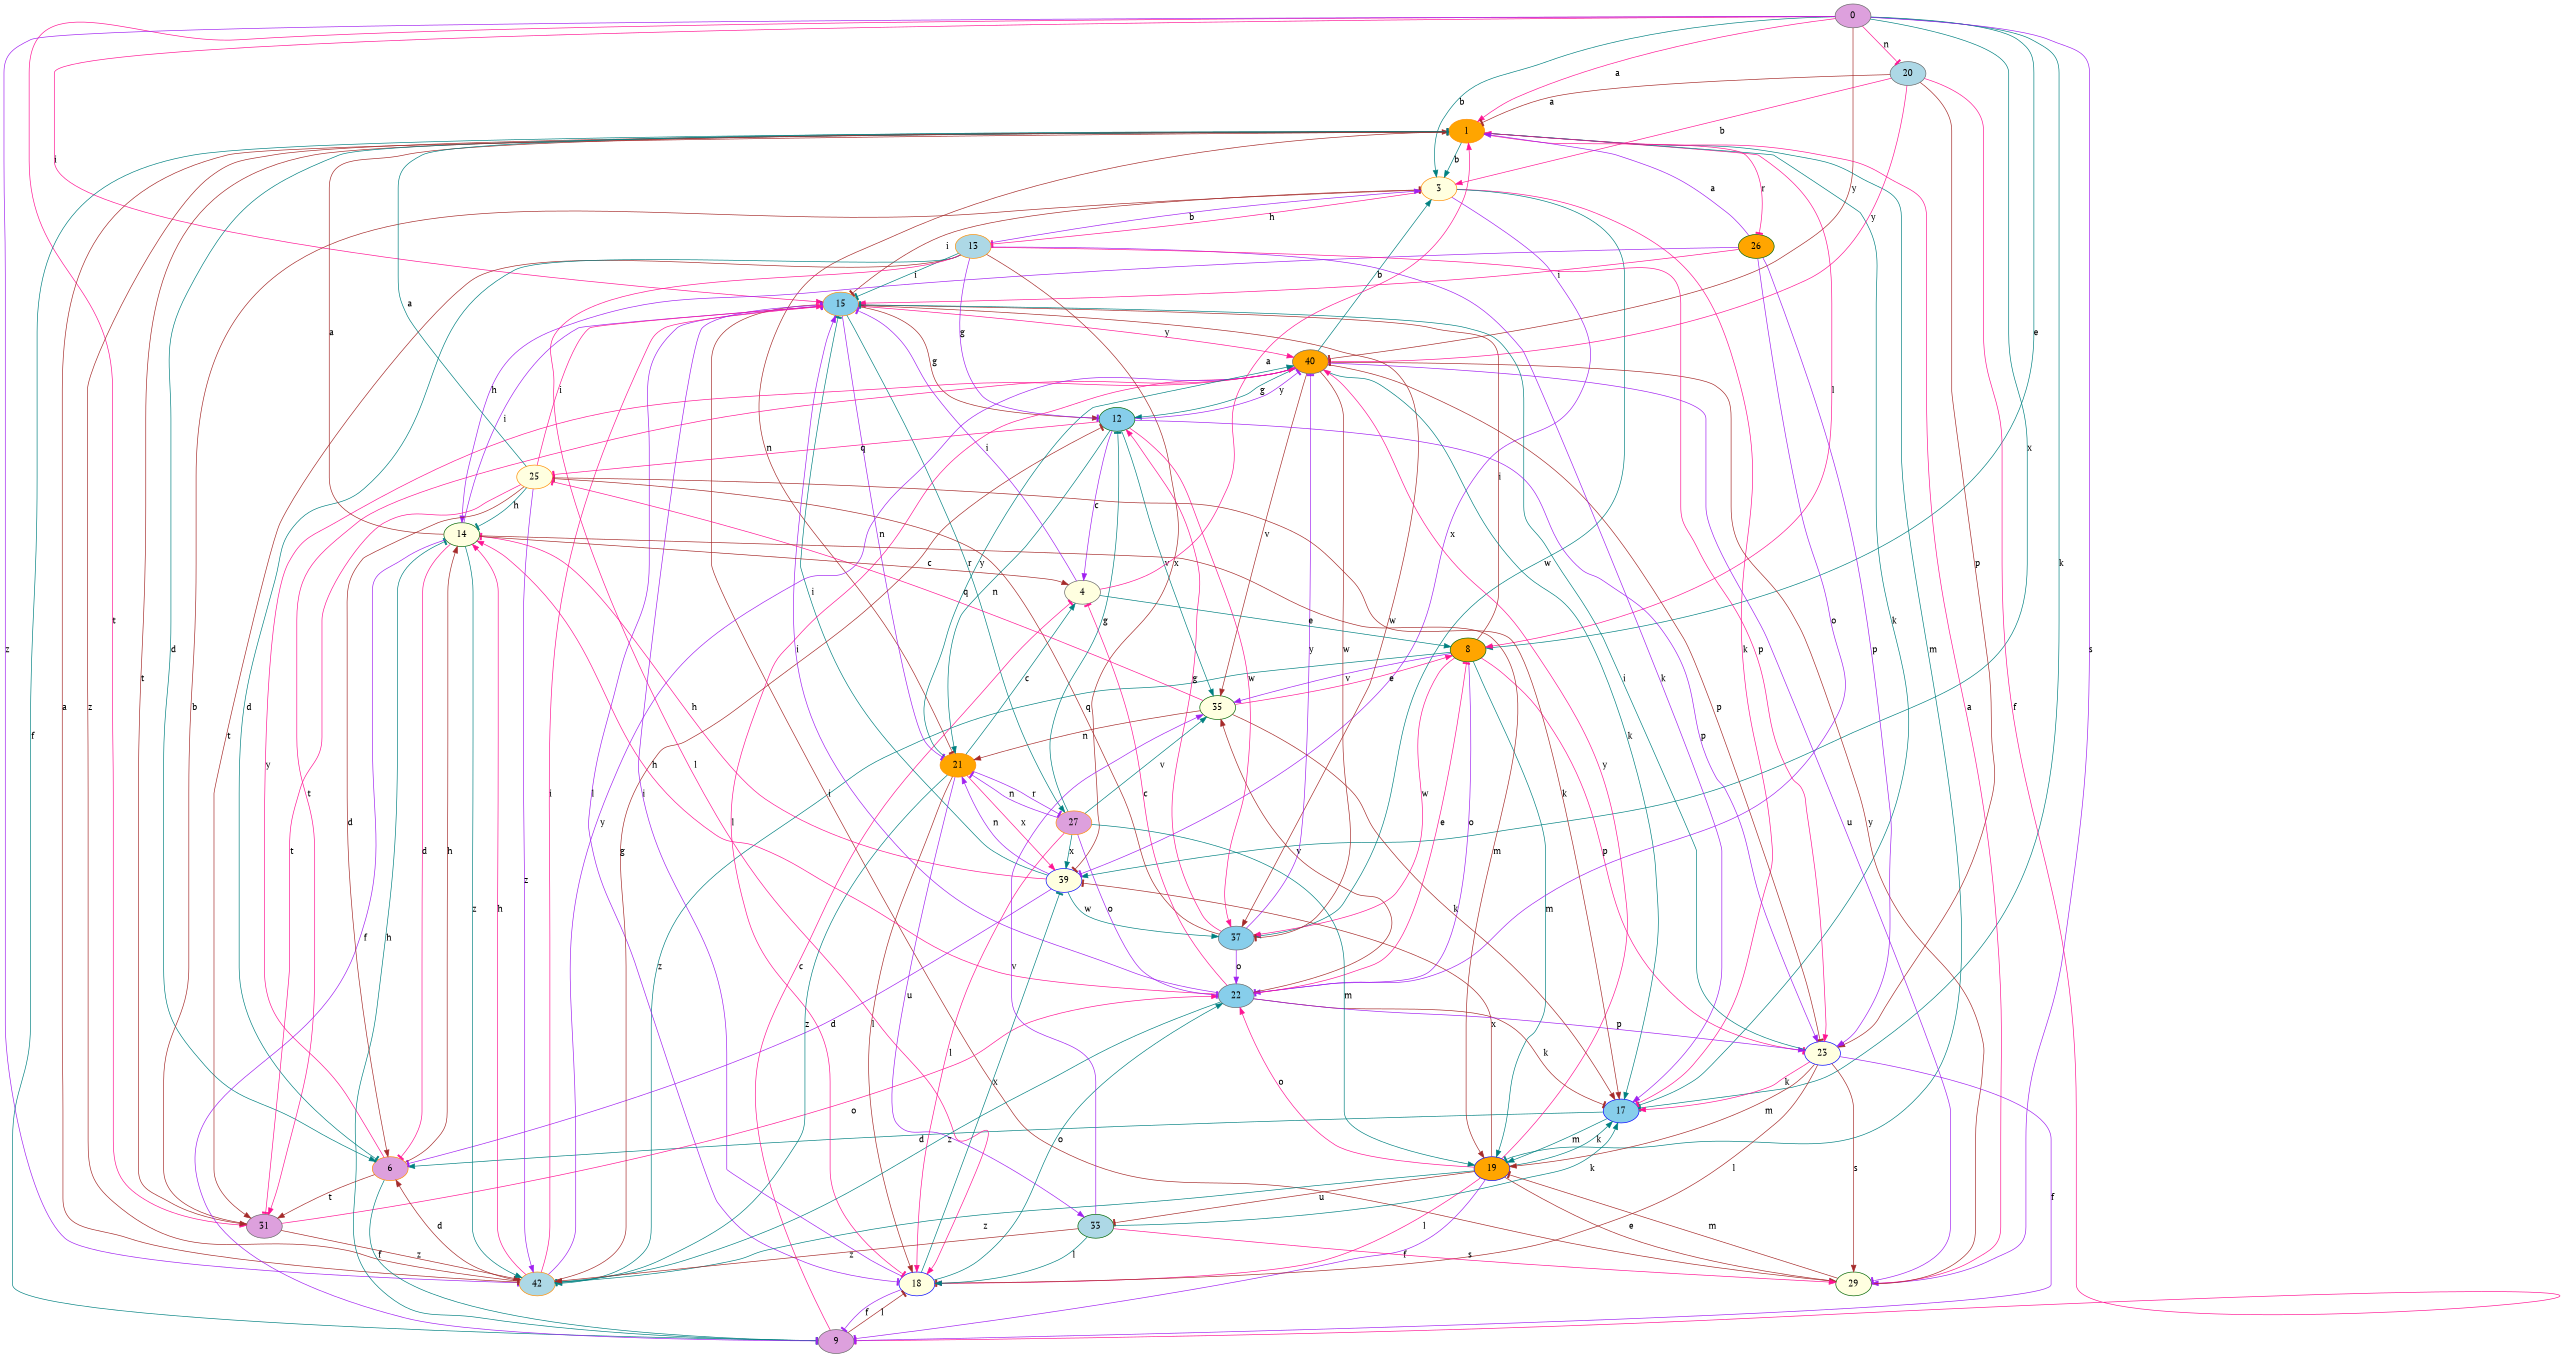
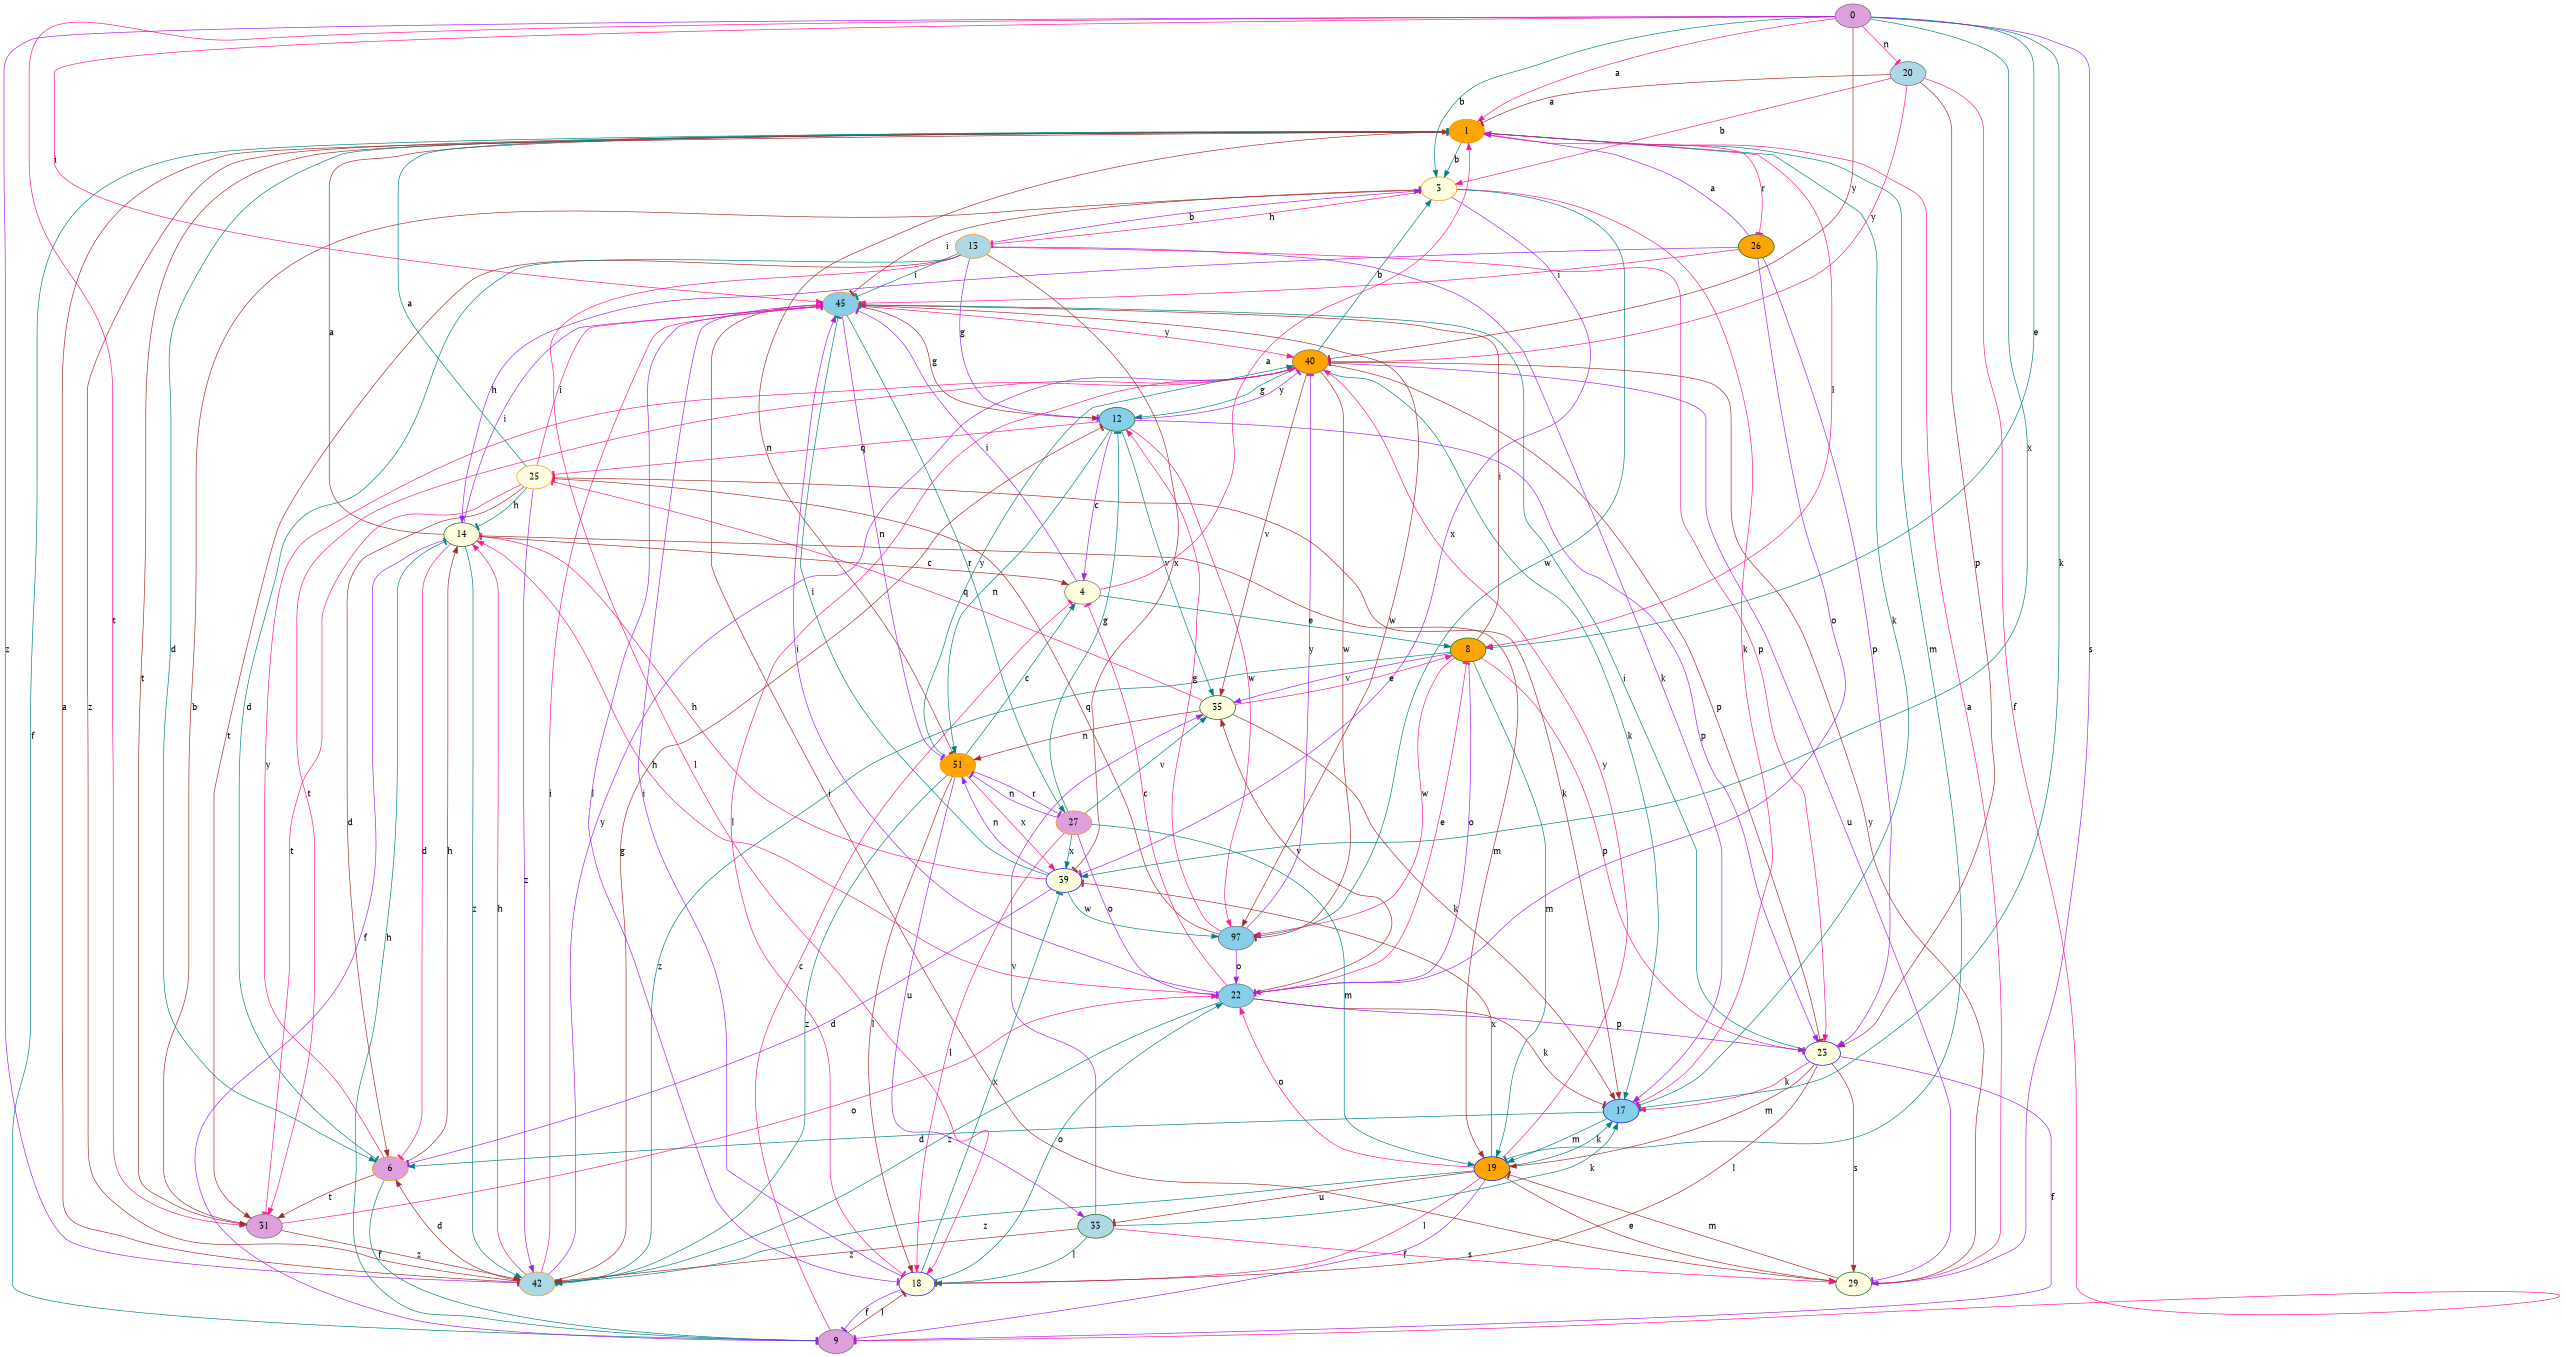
node "15": label "15" -> "45"
node "21": label "21" -> "51"
node "37": label "37" -> "97"
